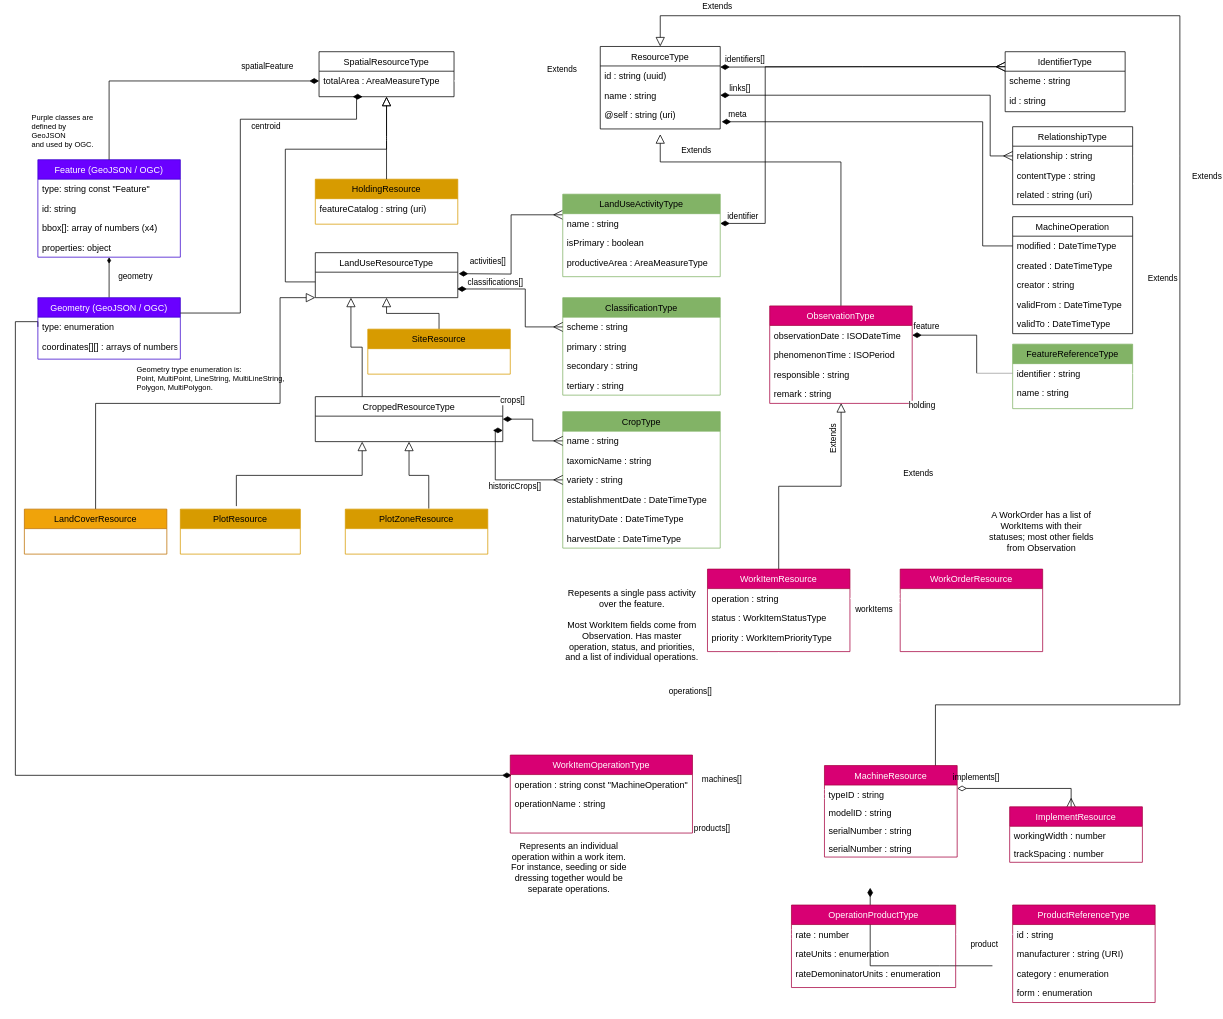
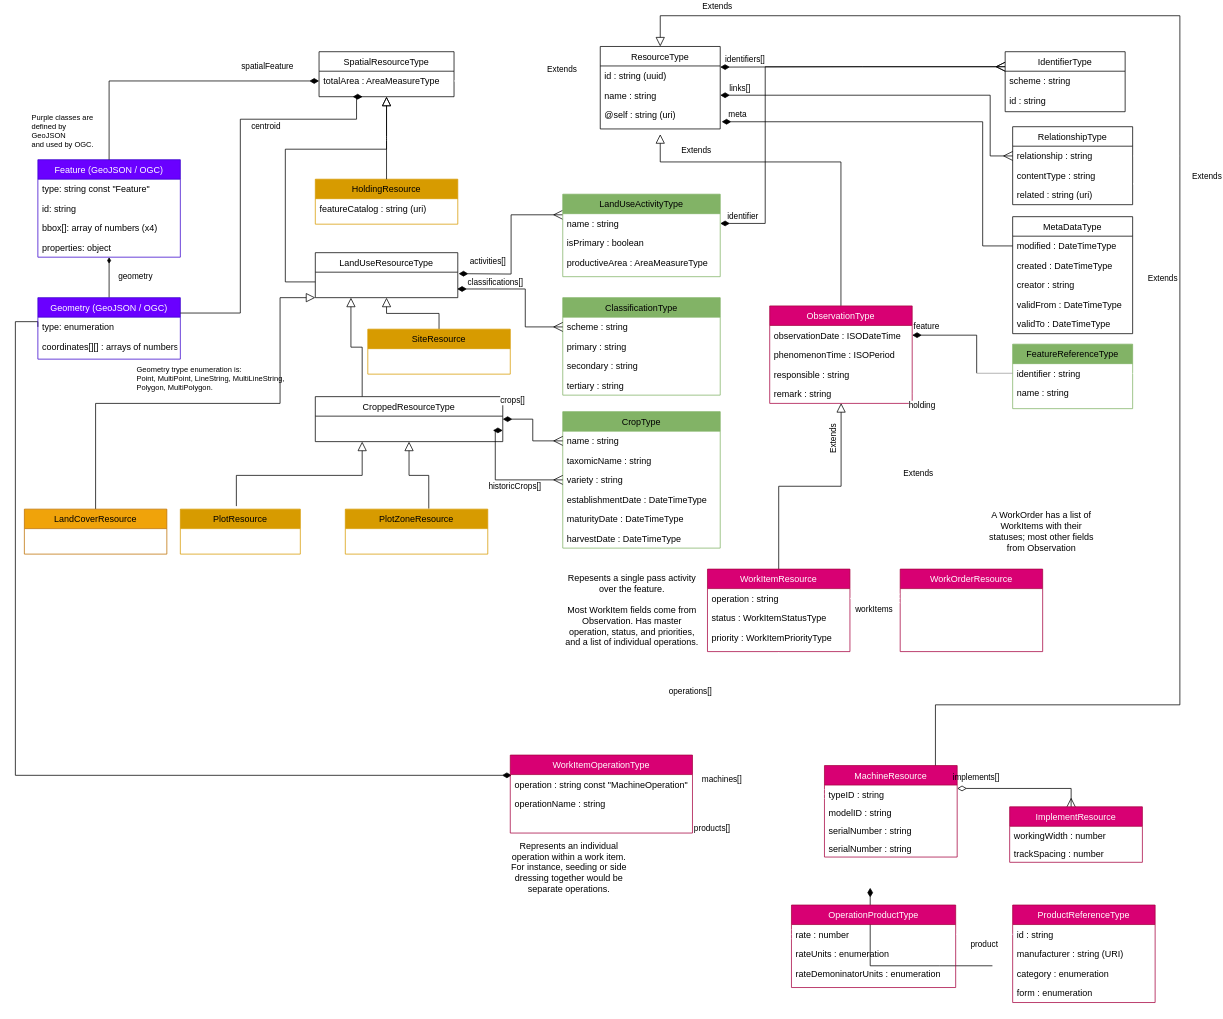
node "MachineOperation": label "MachineOperation" -> "MetaDataType"
node "Repesents a single pass activity over the feature. Most WorkItem fields come from Observation. Has master operation, status, and priorities, and a list of individual operations.": moved (632, 625) -> (632, 610)
